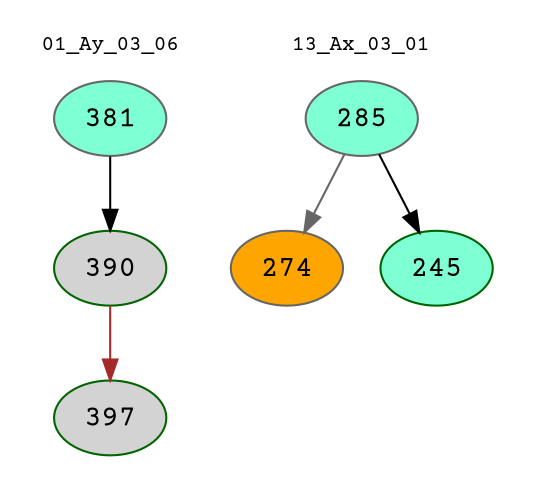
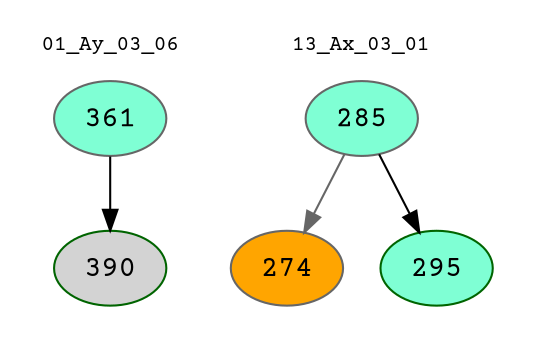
node "381": label "381" -> "361"
node "245": label "245" -> "295"
node "397": removed
